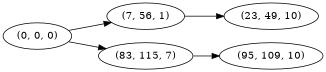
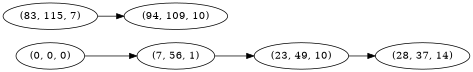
edge "(0, 0, 0)" -> "(83, 115, 7)": removed
node "(95, 109, 10)": label "(95, 109, 10)" -> "(94, 109, 10)"
node "(28, 37, 14)": added
